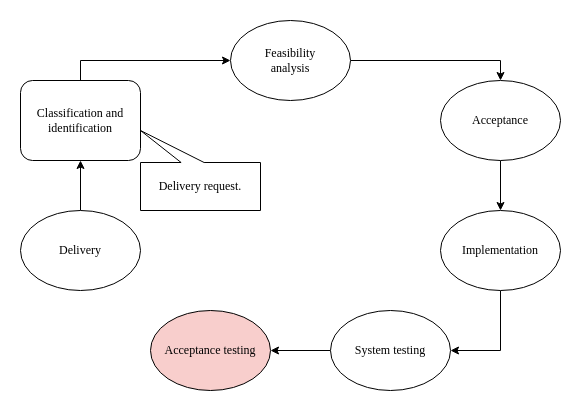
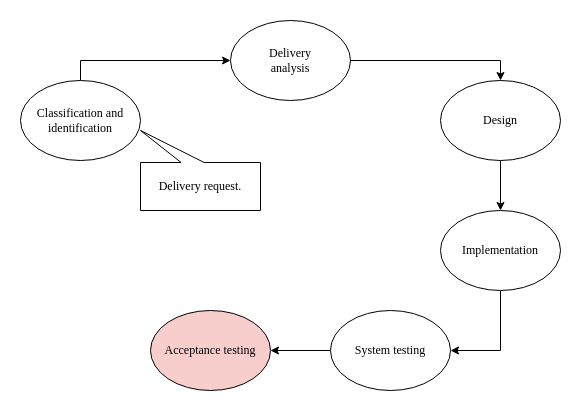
node "Feasibility analysis": label "Feasibility analysis" -> "Delivery analysis"
node "Classification and identification": shape rounded rectangle -> ellipse
node "Acceptance": label "Acceptance" -> "Design"
edge "Delivery" -> "Classification and identification": removed
node "Delivery": removed
